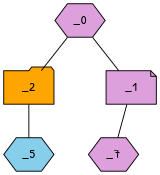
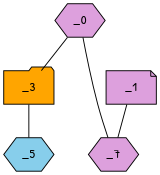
edge "_0" -- "_1": now "_0" -- "_7"
node "_2": label "_2" -> "_3"
